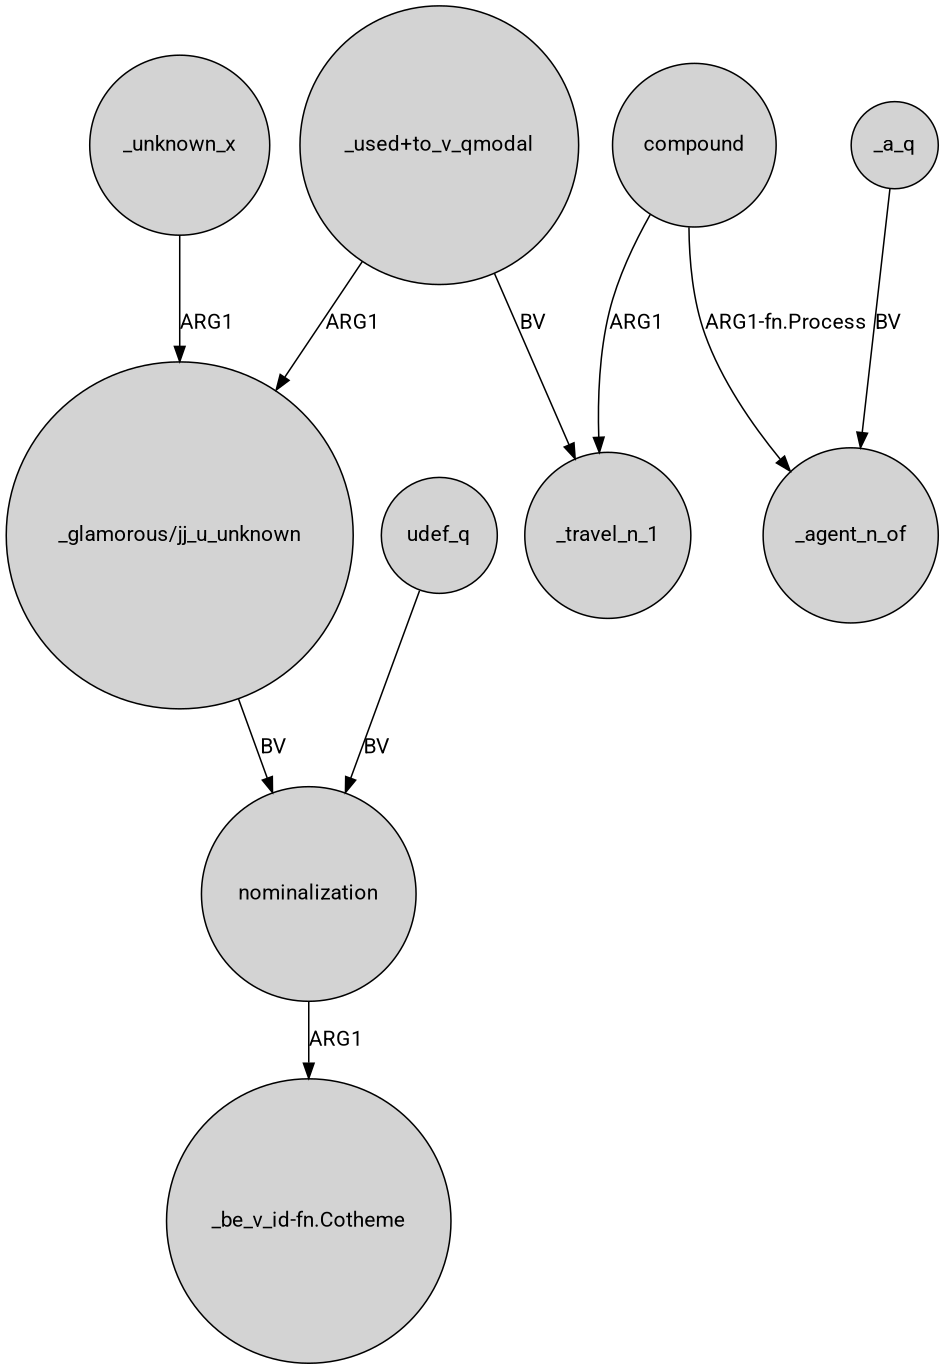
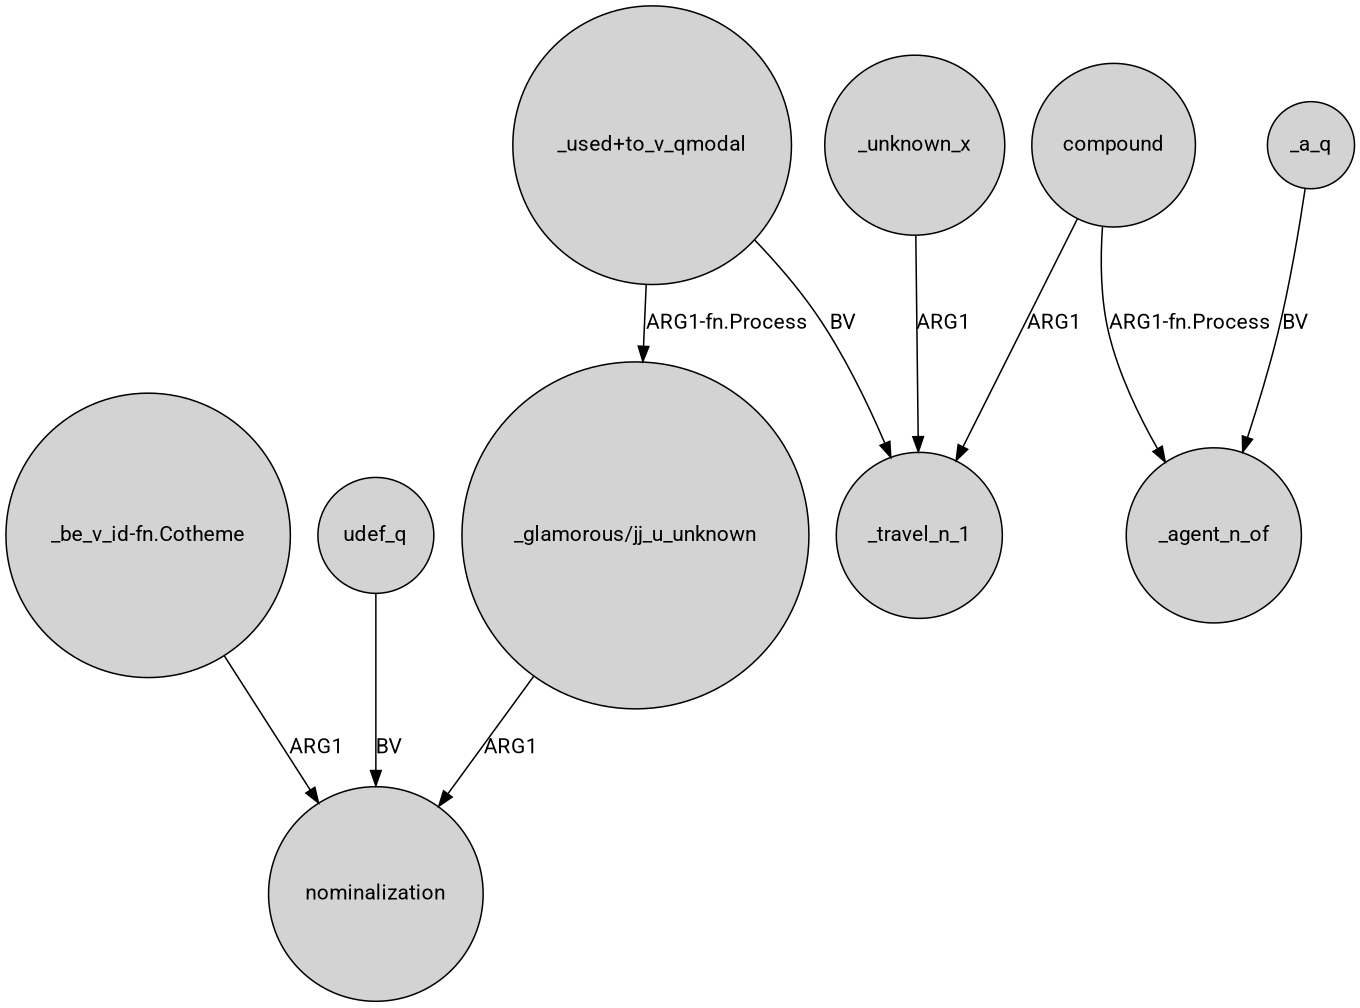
edge "_unknown_x" -> "_glamorous/jj_u_unknown": now "_unknown_x" -> "_travel_n_1"
edge "_used+to_v_qmodal" -> "_glamorous/jj_u_unknown": label "ARG1" -> "ARG1-fn.Process"
edge "_glamorous/jj_u_unknown" -> "nominalization": label "BV" -> "ARG1"
edge "nominalization" -> "_be_v_id-fn.Cotheme": reversed
